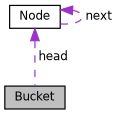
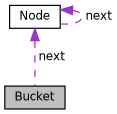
edge "Bucket" -> "Node": label " head" -> " next"
